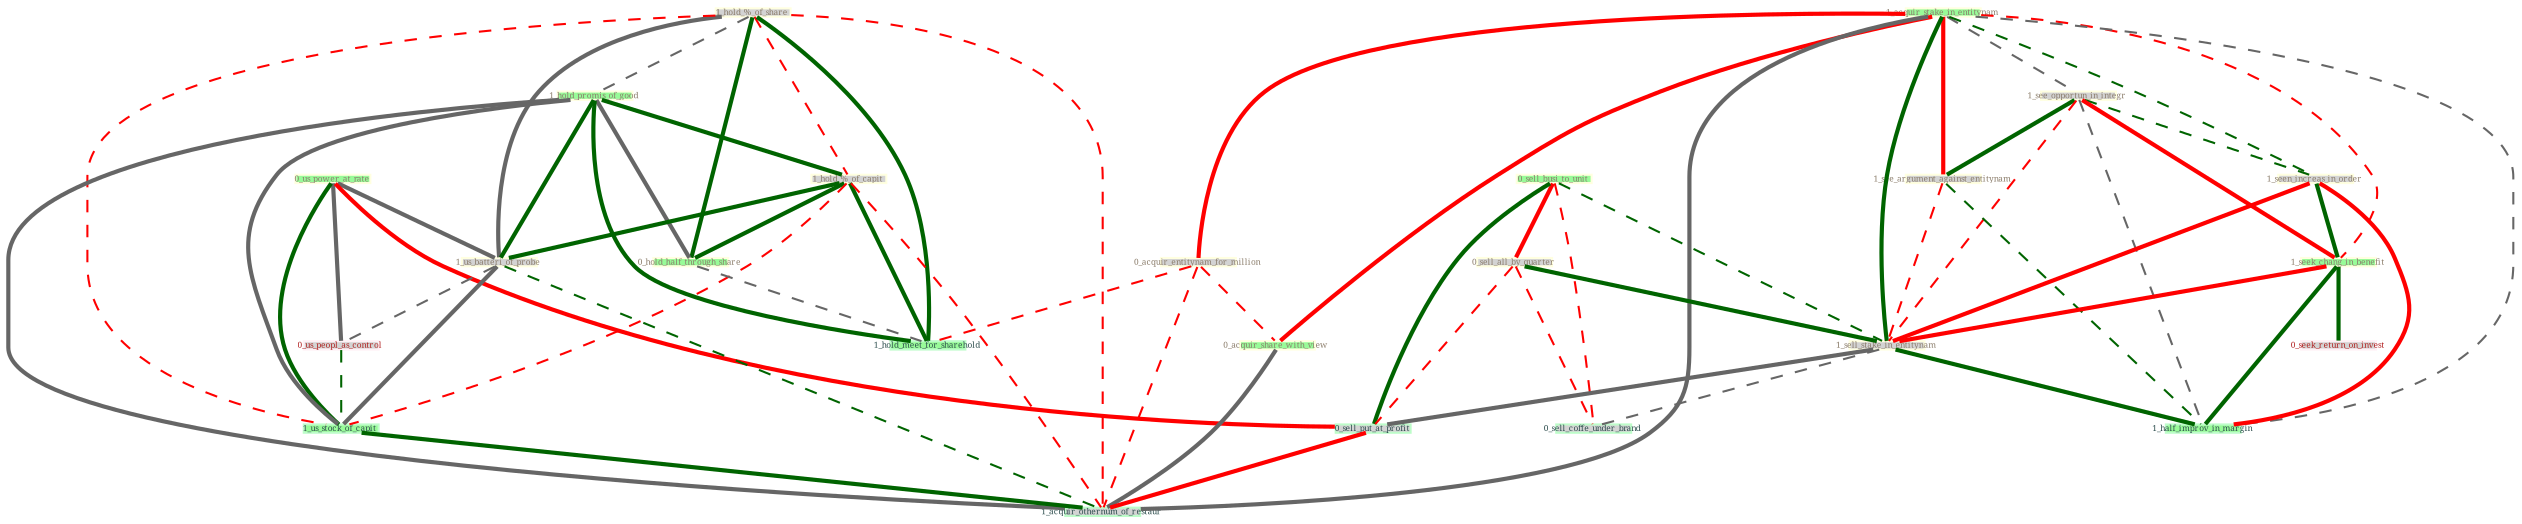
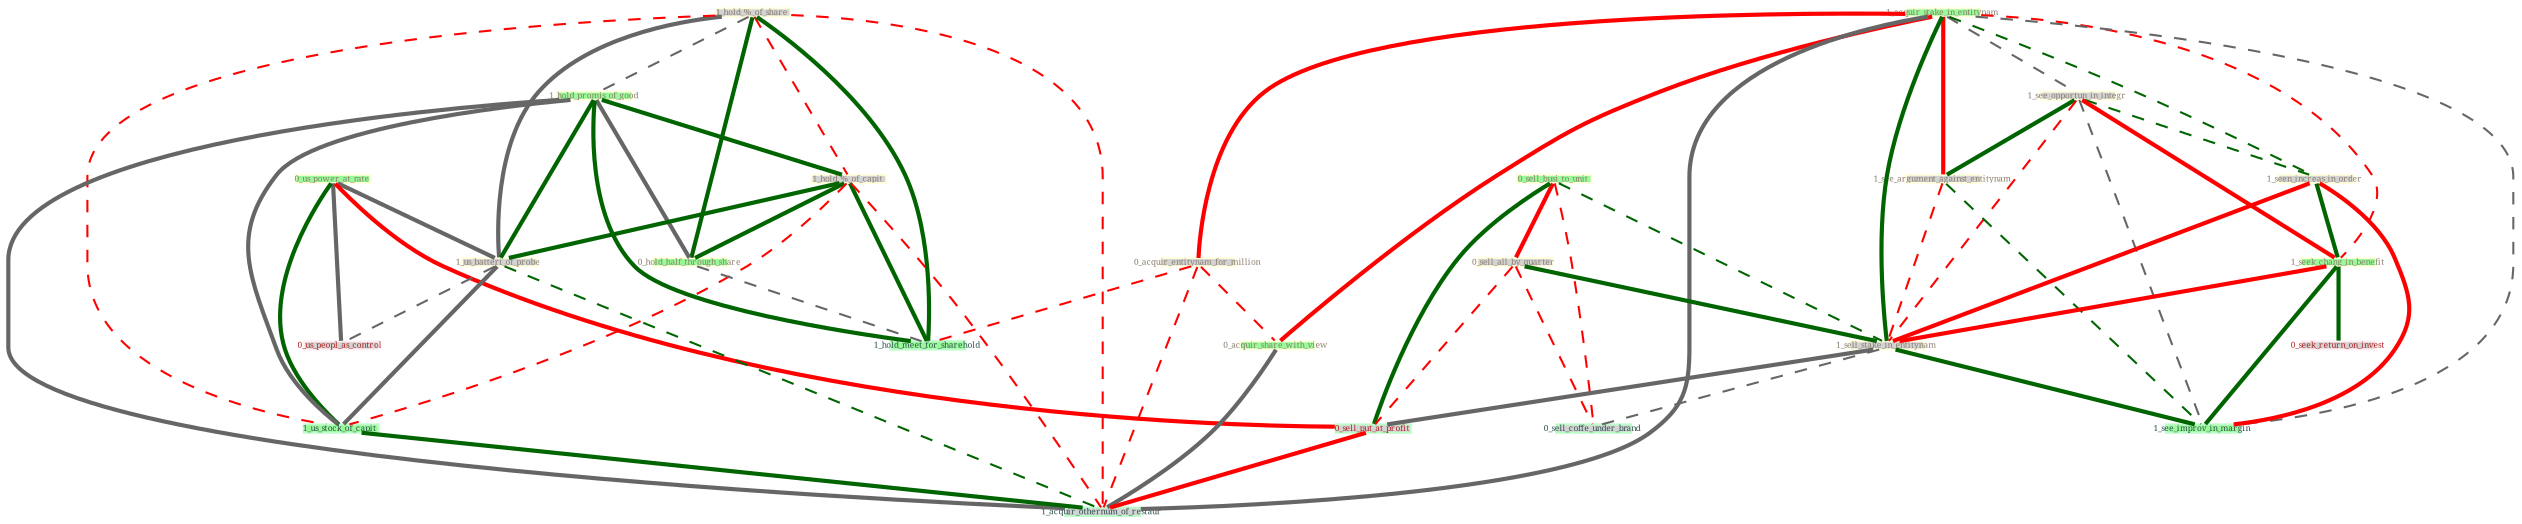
edge "0_us_peopl_as_control" -- "1_us_stock_of_capit": removed
node "0_sell_put_at_profit": fontcolor #2f4f4f -> #b22222
node "1_half_improv_in_margin": label "1_half_improv_in_margin" -> "1_see_improv_in_margin"
